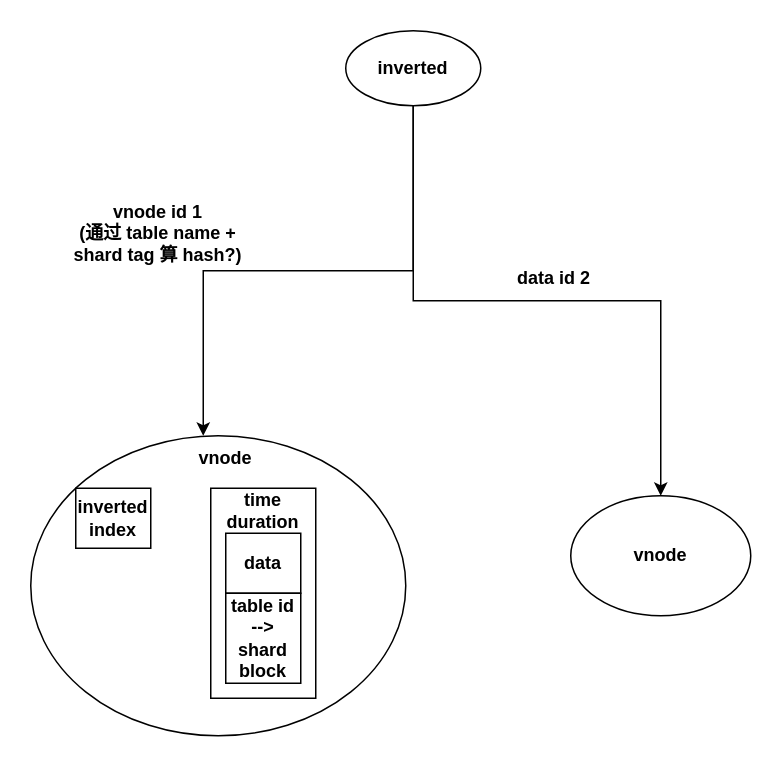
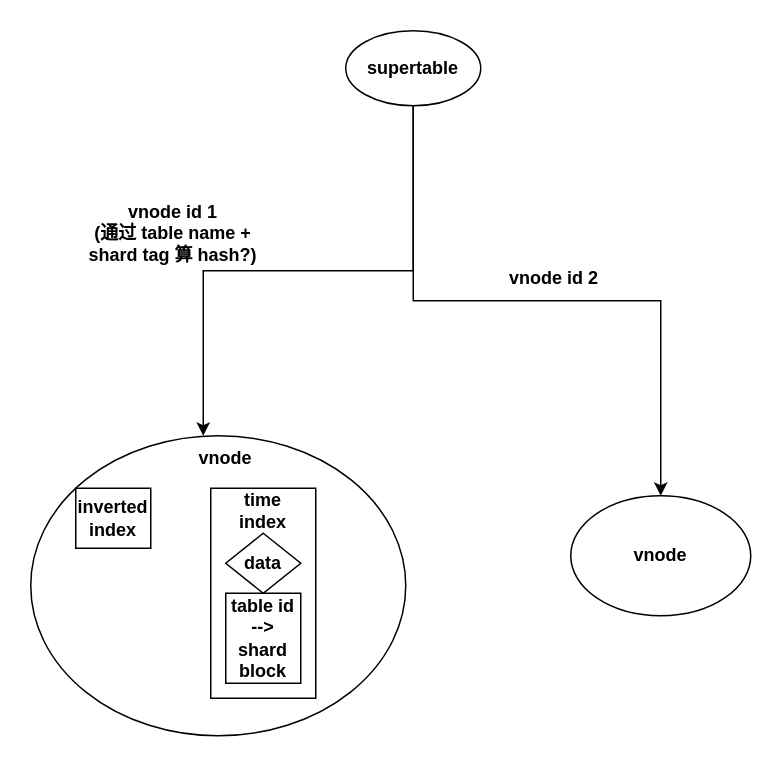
node "inverted": label "inverted" -> "supertable"
node "vnode id 1 (通过 table name + shard tag 算 hash?)": moved (158, 233) -> (173, 233)
node "data id 2": label "data id 2" -> "vnode id 2"
node "time duration": label "time duration" -> "time index"
node "data": shape rectangle -> diamond
